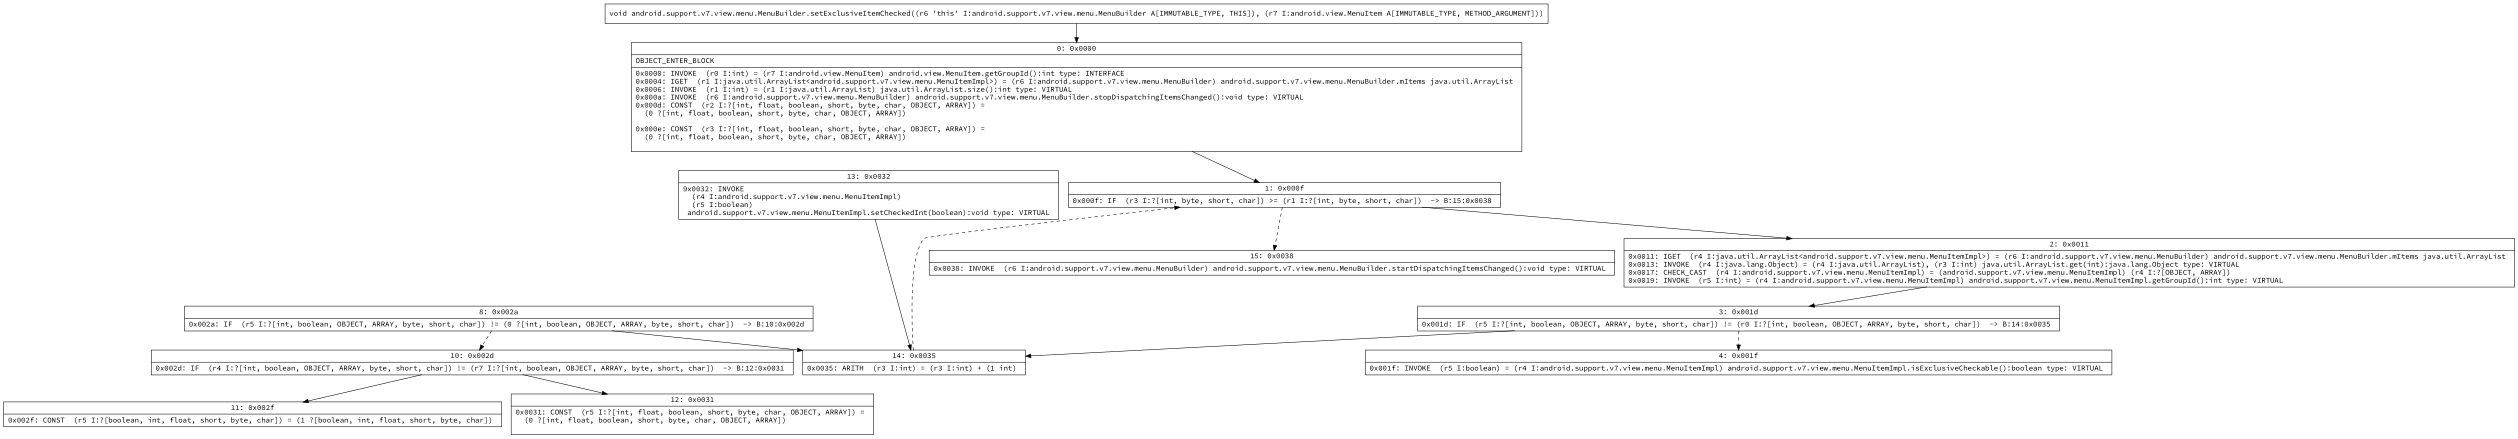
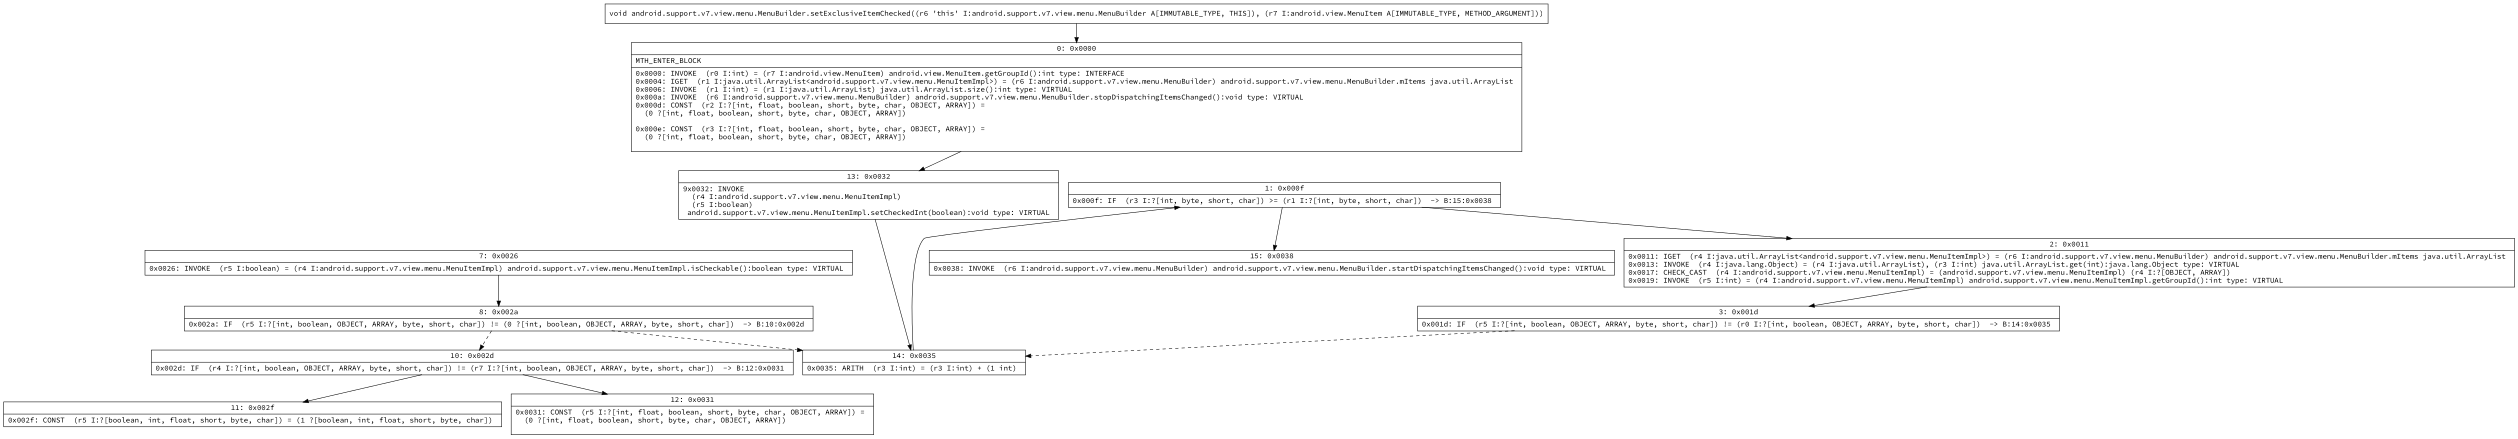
node "0: 0x0000": text "OBJECT_ENTER_BLOCK" -> "MTH_ENTER_BLOCK"
edge "0: 0x0000" -> "1: 0x000f": now "0: 0x0000" -> "13: 0x0032"
edge "1: 0x000f" -> "15: 0x0038": style dashed -> solid
edge "14: 0x0035" -> "1: 0x000f": style dashed -> solid
node "7: 0x0026": added
edge "8: 0x002a" -> "14: 0x0035": style solid -> dashed
edge "3: 0x001d" -> "14: 0x0035": style solid -> dashed
node "4: 0x001f": removed
